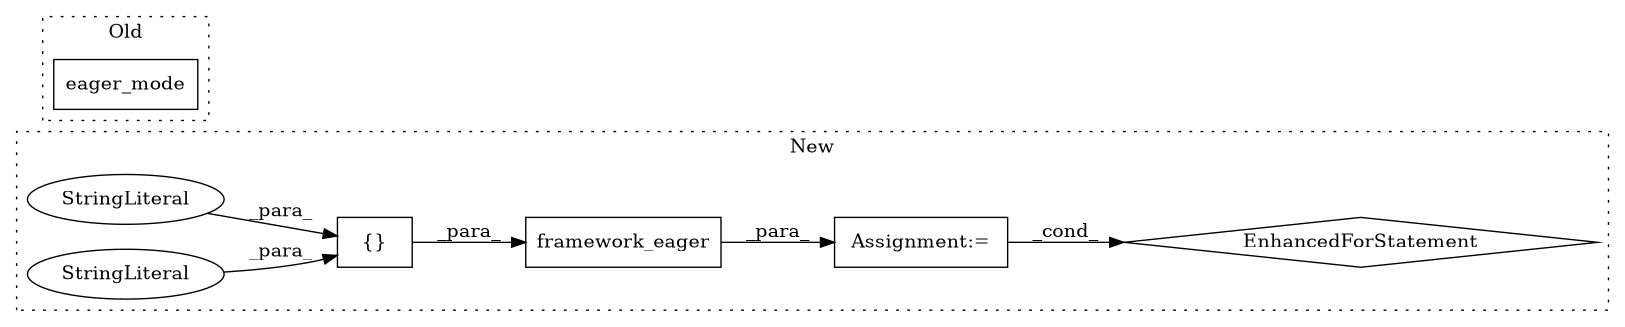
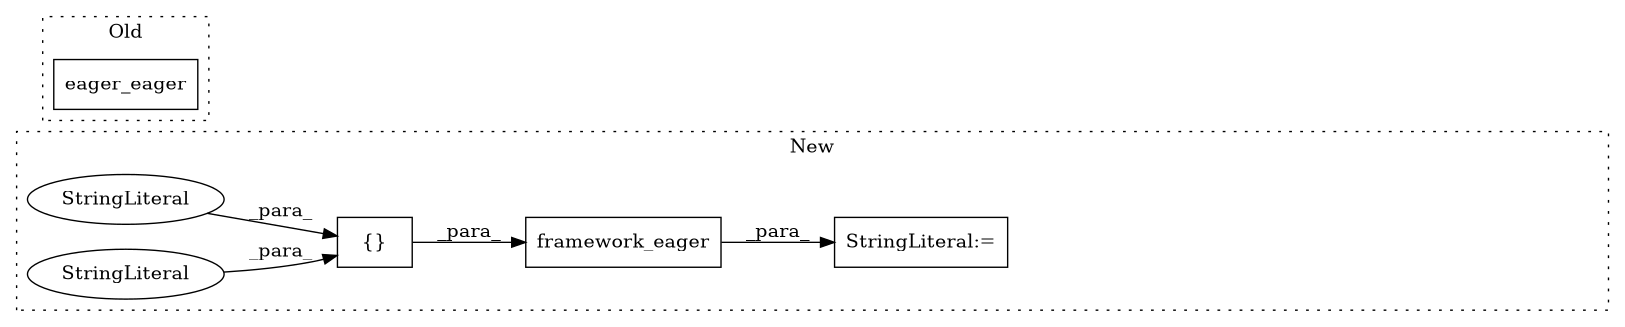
node "eager_mode": label "eager_mode" -> "eager_eager"
node "Assignment:=": label "Assignment:=" -> "StringLiteral:="
node "EnhancedForStatement": removed
